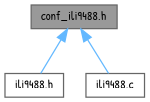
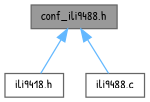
node "ili9488.h": label "ili9488.h" -> "ili9418.h"
